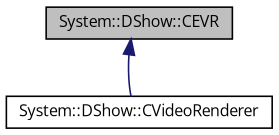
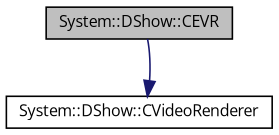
edge "System::DShow::CVideoRenderer" -> "System::DShow::CEVR": reversed
